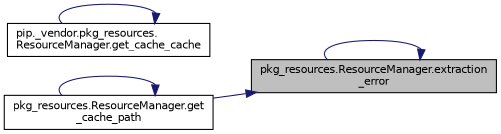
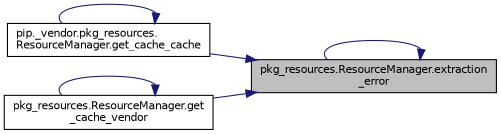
edge "pip._vendor.pkg_resources. ResourceManager.get_cache_cache" -> "pkg_resources.ResourceManager.extraction _error": added
node "pkg_resources.ResourceManager.get _cache_path": label "pkg_resources.ResourceManager.get _cache_path" -> "pkg_resources.ResourceManager.get _cache_vendor"
